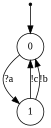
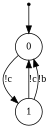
edge "0" -> "1": label "?a" -> "!c"
